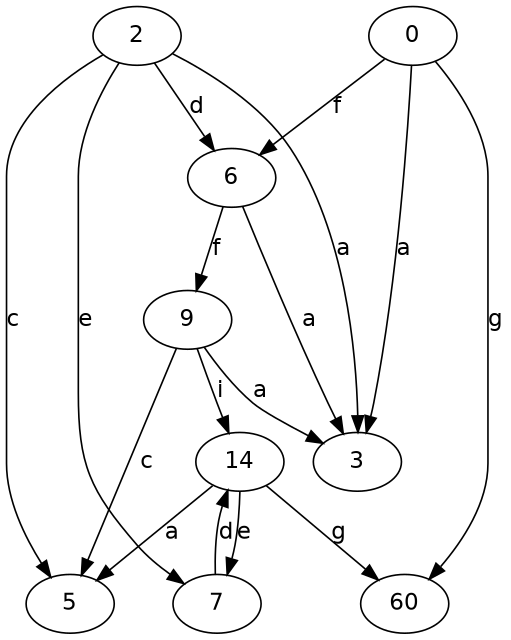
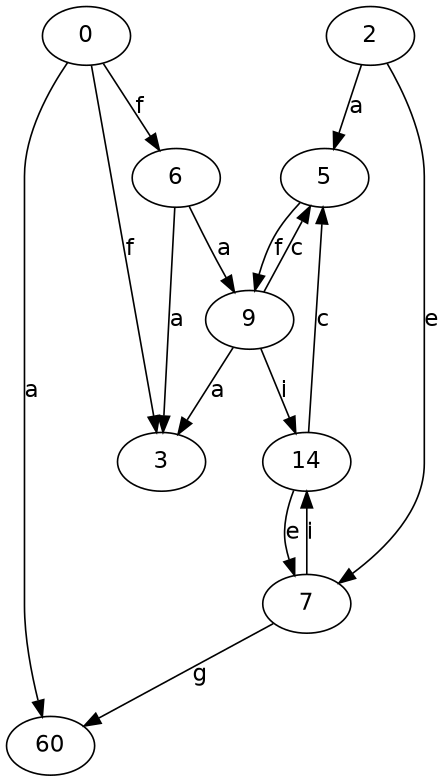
edge "2" -> "6": removed, label "d"
edge "2" -> "3": removed, label "a"
edge "5" -> "9": added, label "f"
edge "6" -> "9": label "f" -> "a"
edge "0" -> "3": label "a" -> "f"
edge "2" -> "5": label "c" -> "a"
edge "0" -> "60": label "g" -> "a"
edge "14" -> "60": now "7" -> "60"
edge "14" -> "5": label "a" -> "c"
edge "7" -> "14": label "d" -> "i"
